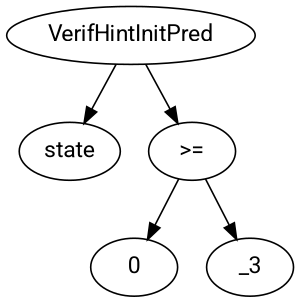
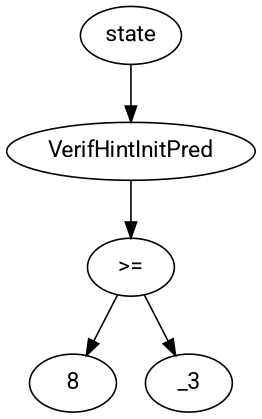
edge "VerifHintInitPred" -> "state": reversed
node "0": label "0" -> "8"
